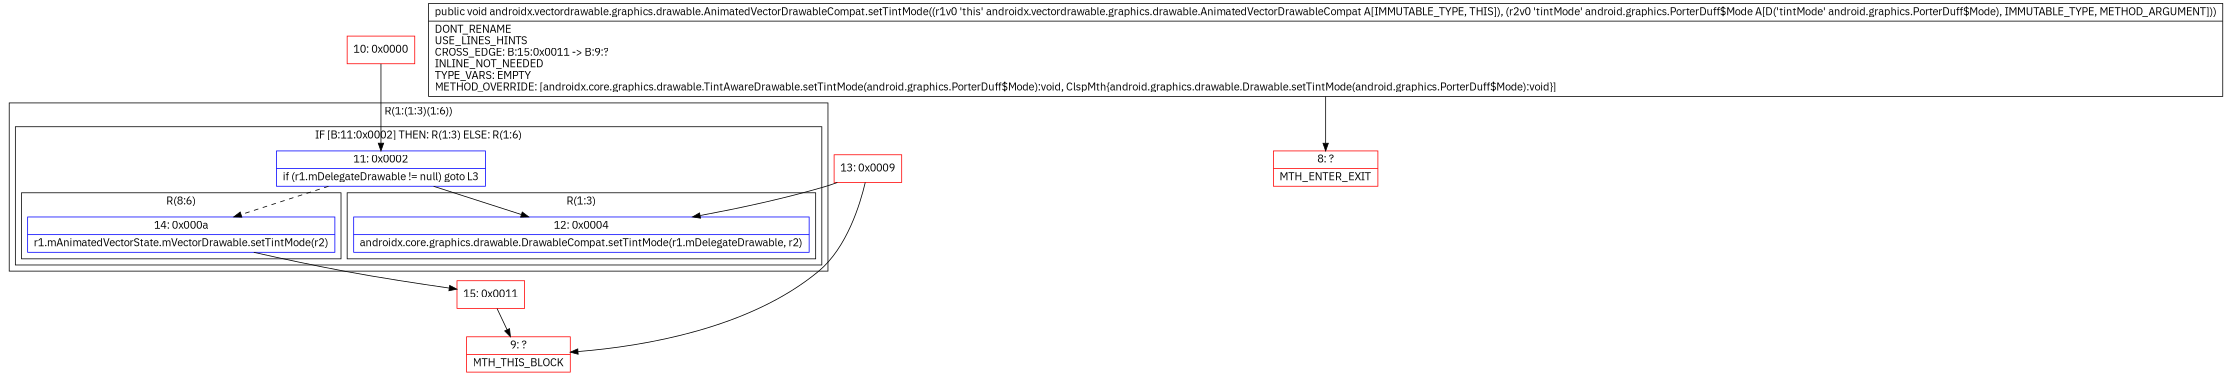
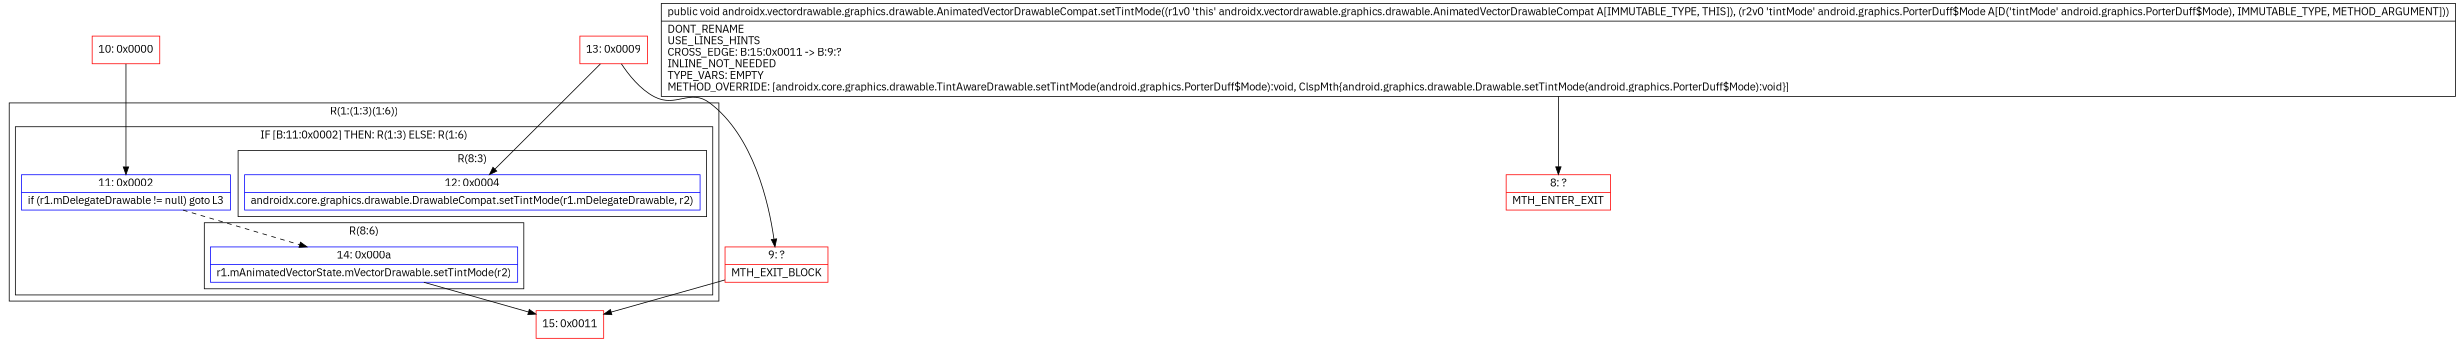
edge "11: 0x0002" -> "12: 0x0004": removed
cluster "R(1:3)": label "R(1:3)" -> "R(8:3)"
edge "15: 0x0011" -> "9: ?": reversed
node "9: ?": text "MTH_THIS_BLOCK" -> "MTH_EXIT_BLOCK"
